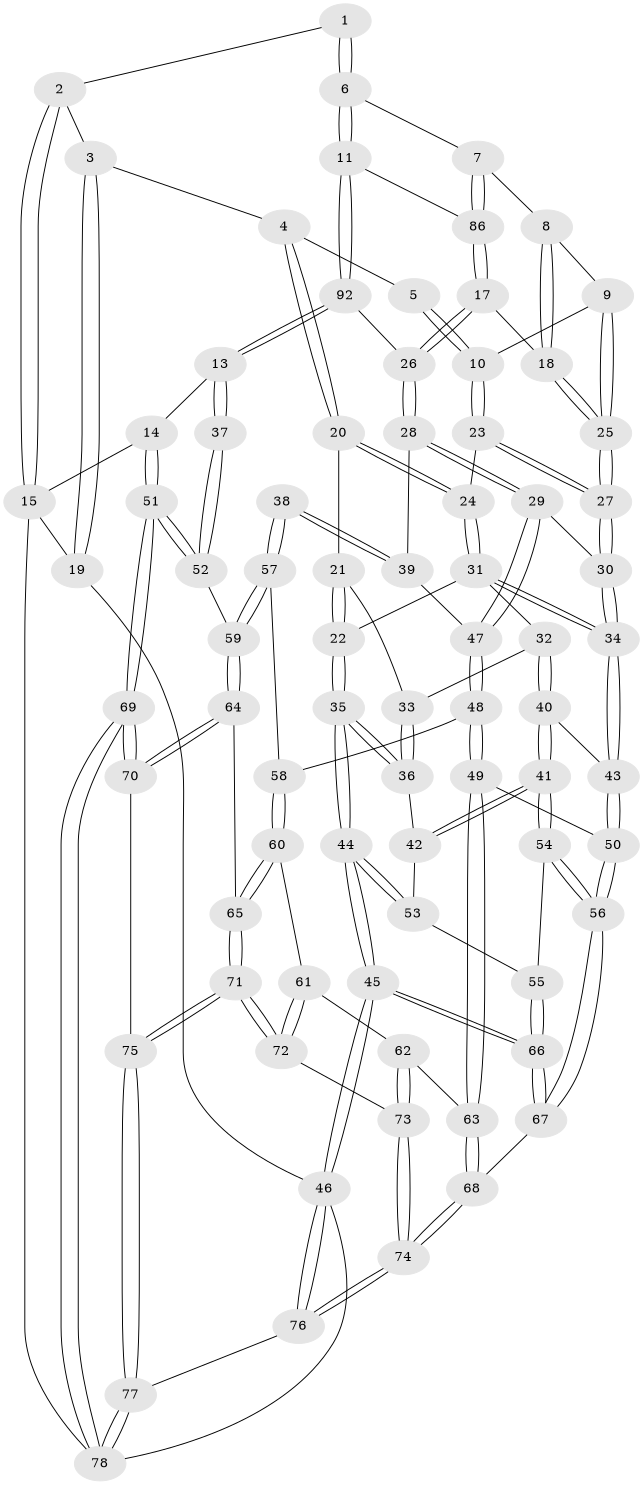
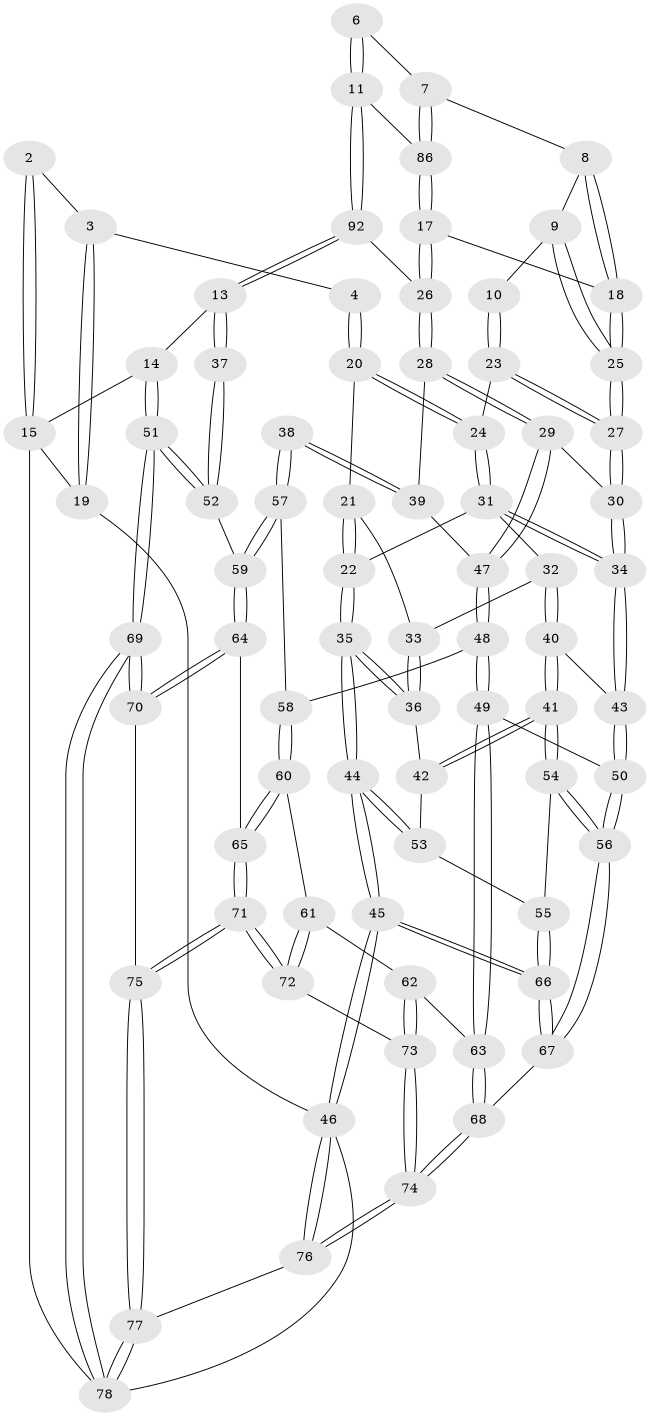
node "1": removed
node "5": removed
